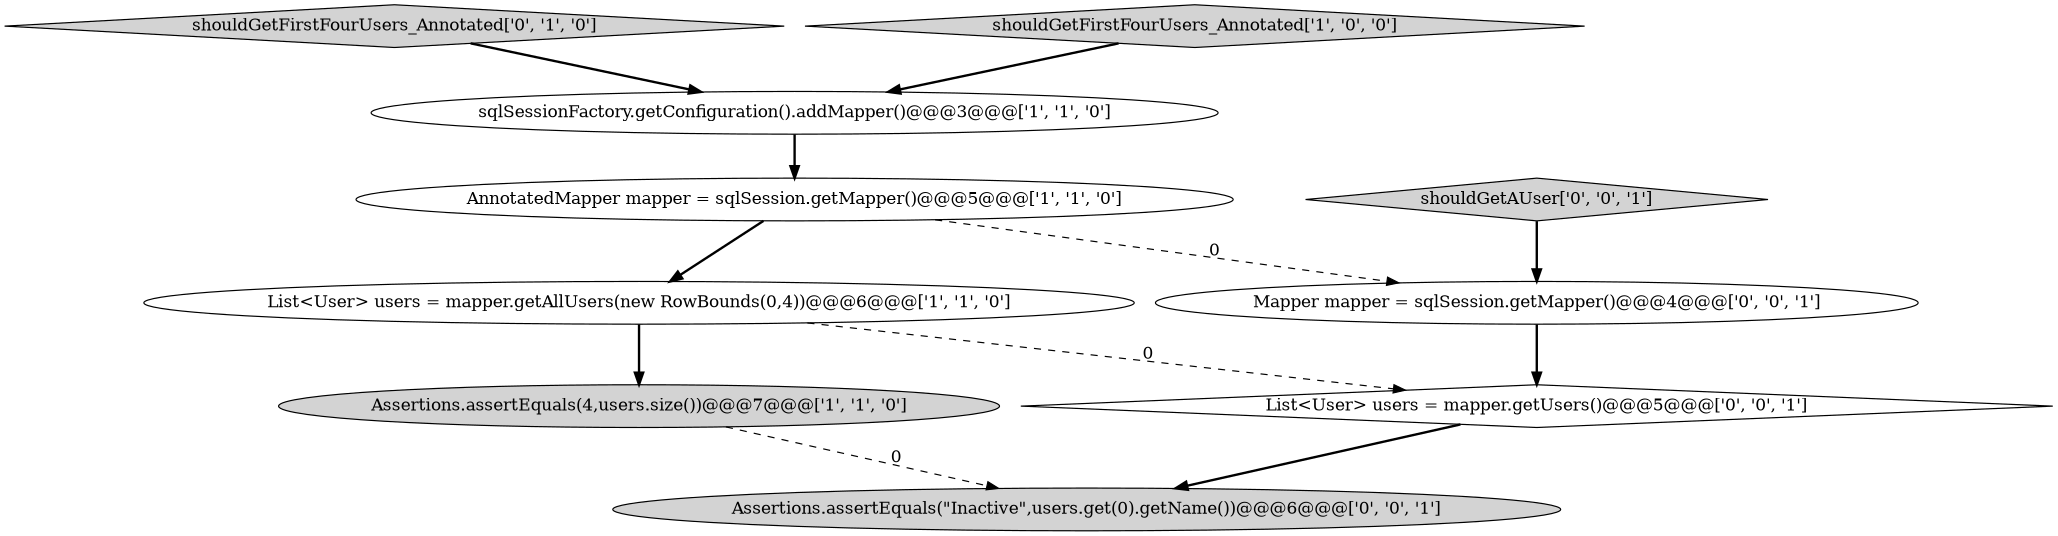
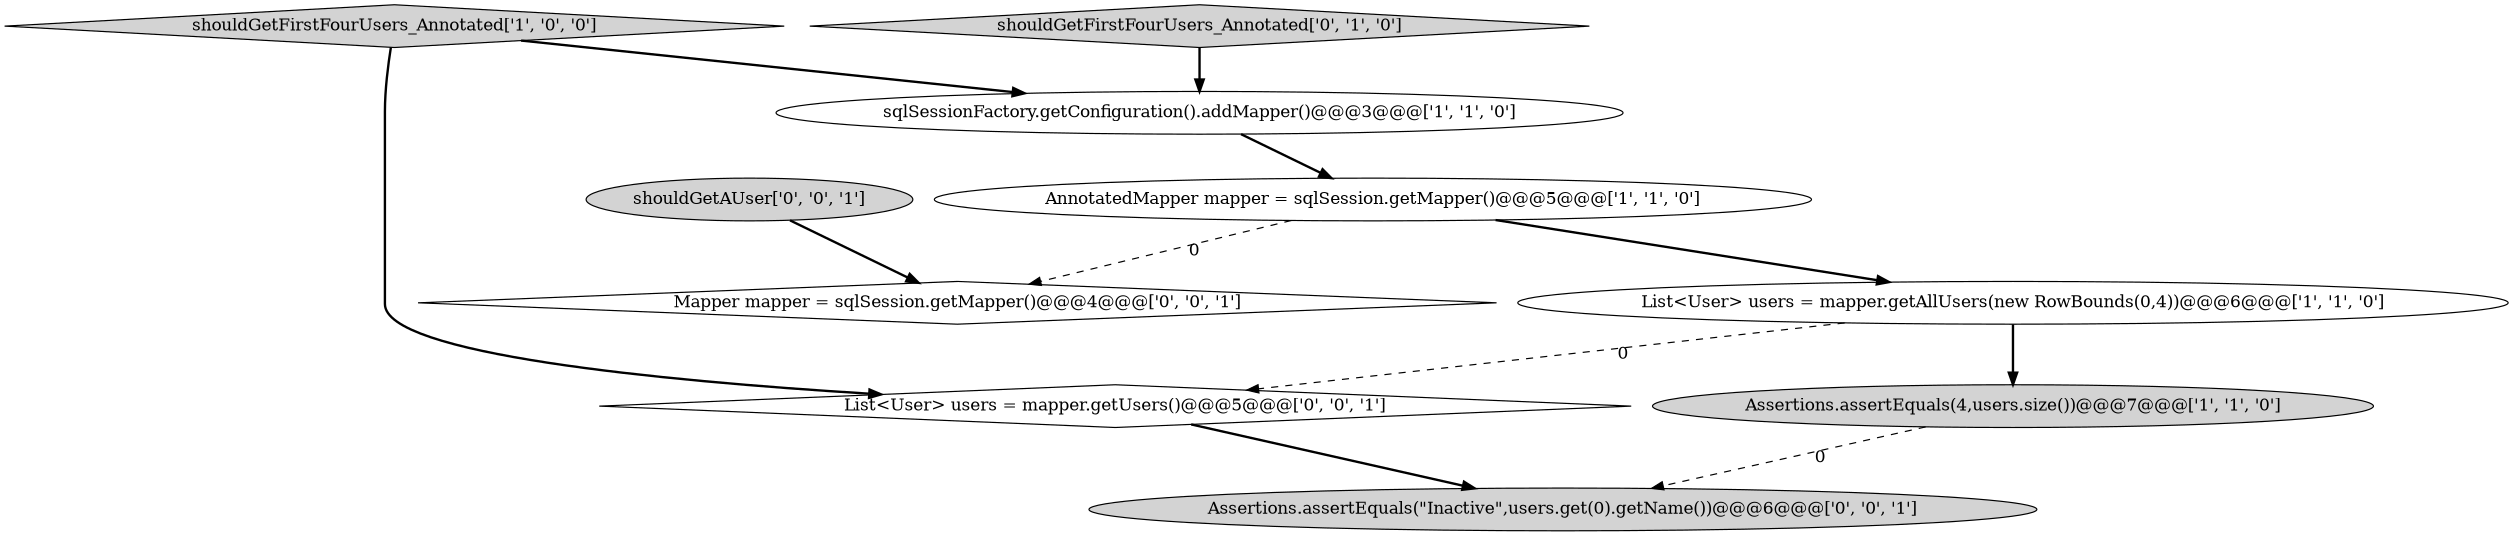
node "shouldGetAUser['0', '0', '1']": shape diamond -> ellipse
node "Mapper mapper = sqlSession.getMapper()@@@4@@@['0', '0', '1']": shape ellipse -> diamond
edge "Mapper mapper = sqlSession.getMapper()@@@4@@@['0', '0', '1']" -> "List<User> users = mapper.getUsers()@@@5@@@['0', '0', '1']": now "shouldGetFirstFourUsers_Annotated['1', '0', '0']" -> "List<User> users = mapper.getUsers()@@@5@@@['0', '0', '1']"
